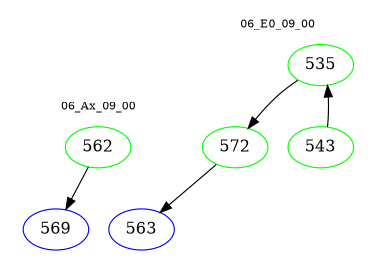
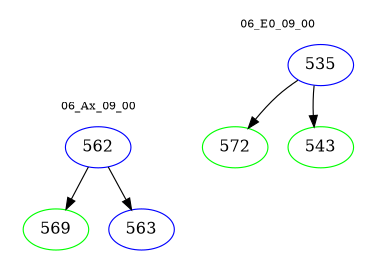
node "535": color green -> blue
edge "543" -> "535": reversed
node "562": color green -> blue
edge "572" -> "563": now "562" -> "563"
node "569": color blue -> green
